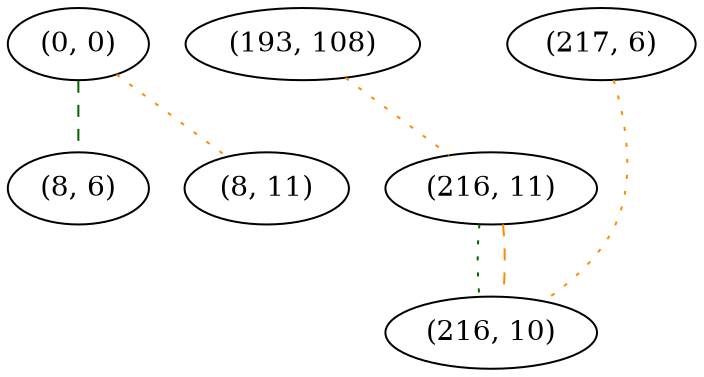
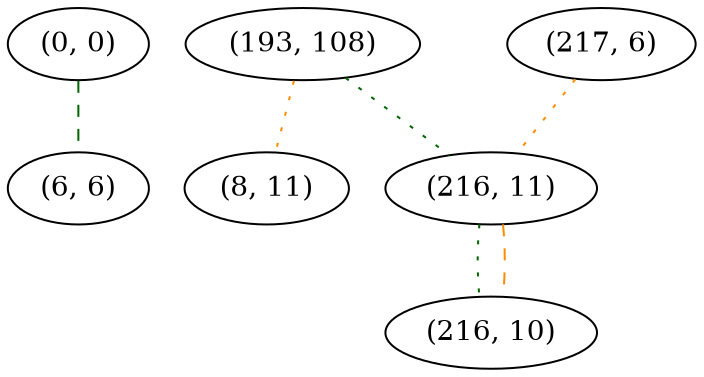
edge "(0, 0)" -- "(8, 11)": now "(193, 108)" -- "(8, 11)"
edge "(193, 108)" -- "(216, 11)": color darkorange -> darkgreen
node "(8, 6)": label "(8, 6)" -> "(6, 6)"
edge "(217, 6)" -- "(216, 10)": now "(217, 6)" -- "(216, 11)"
